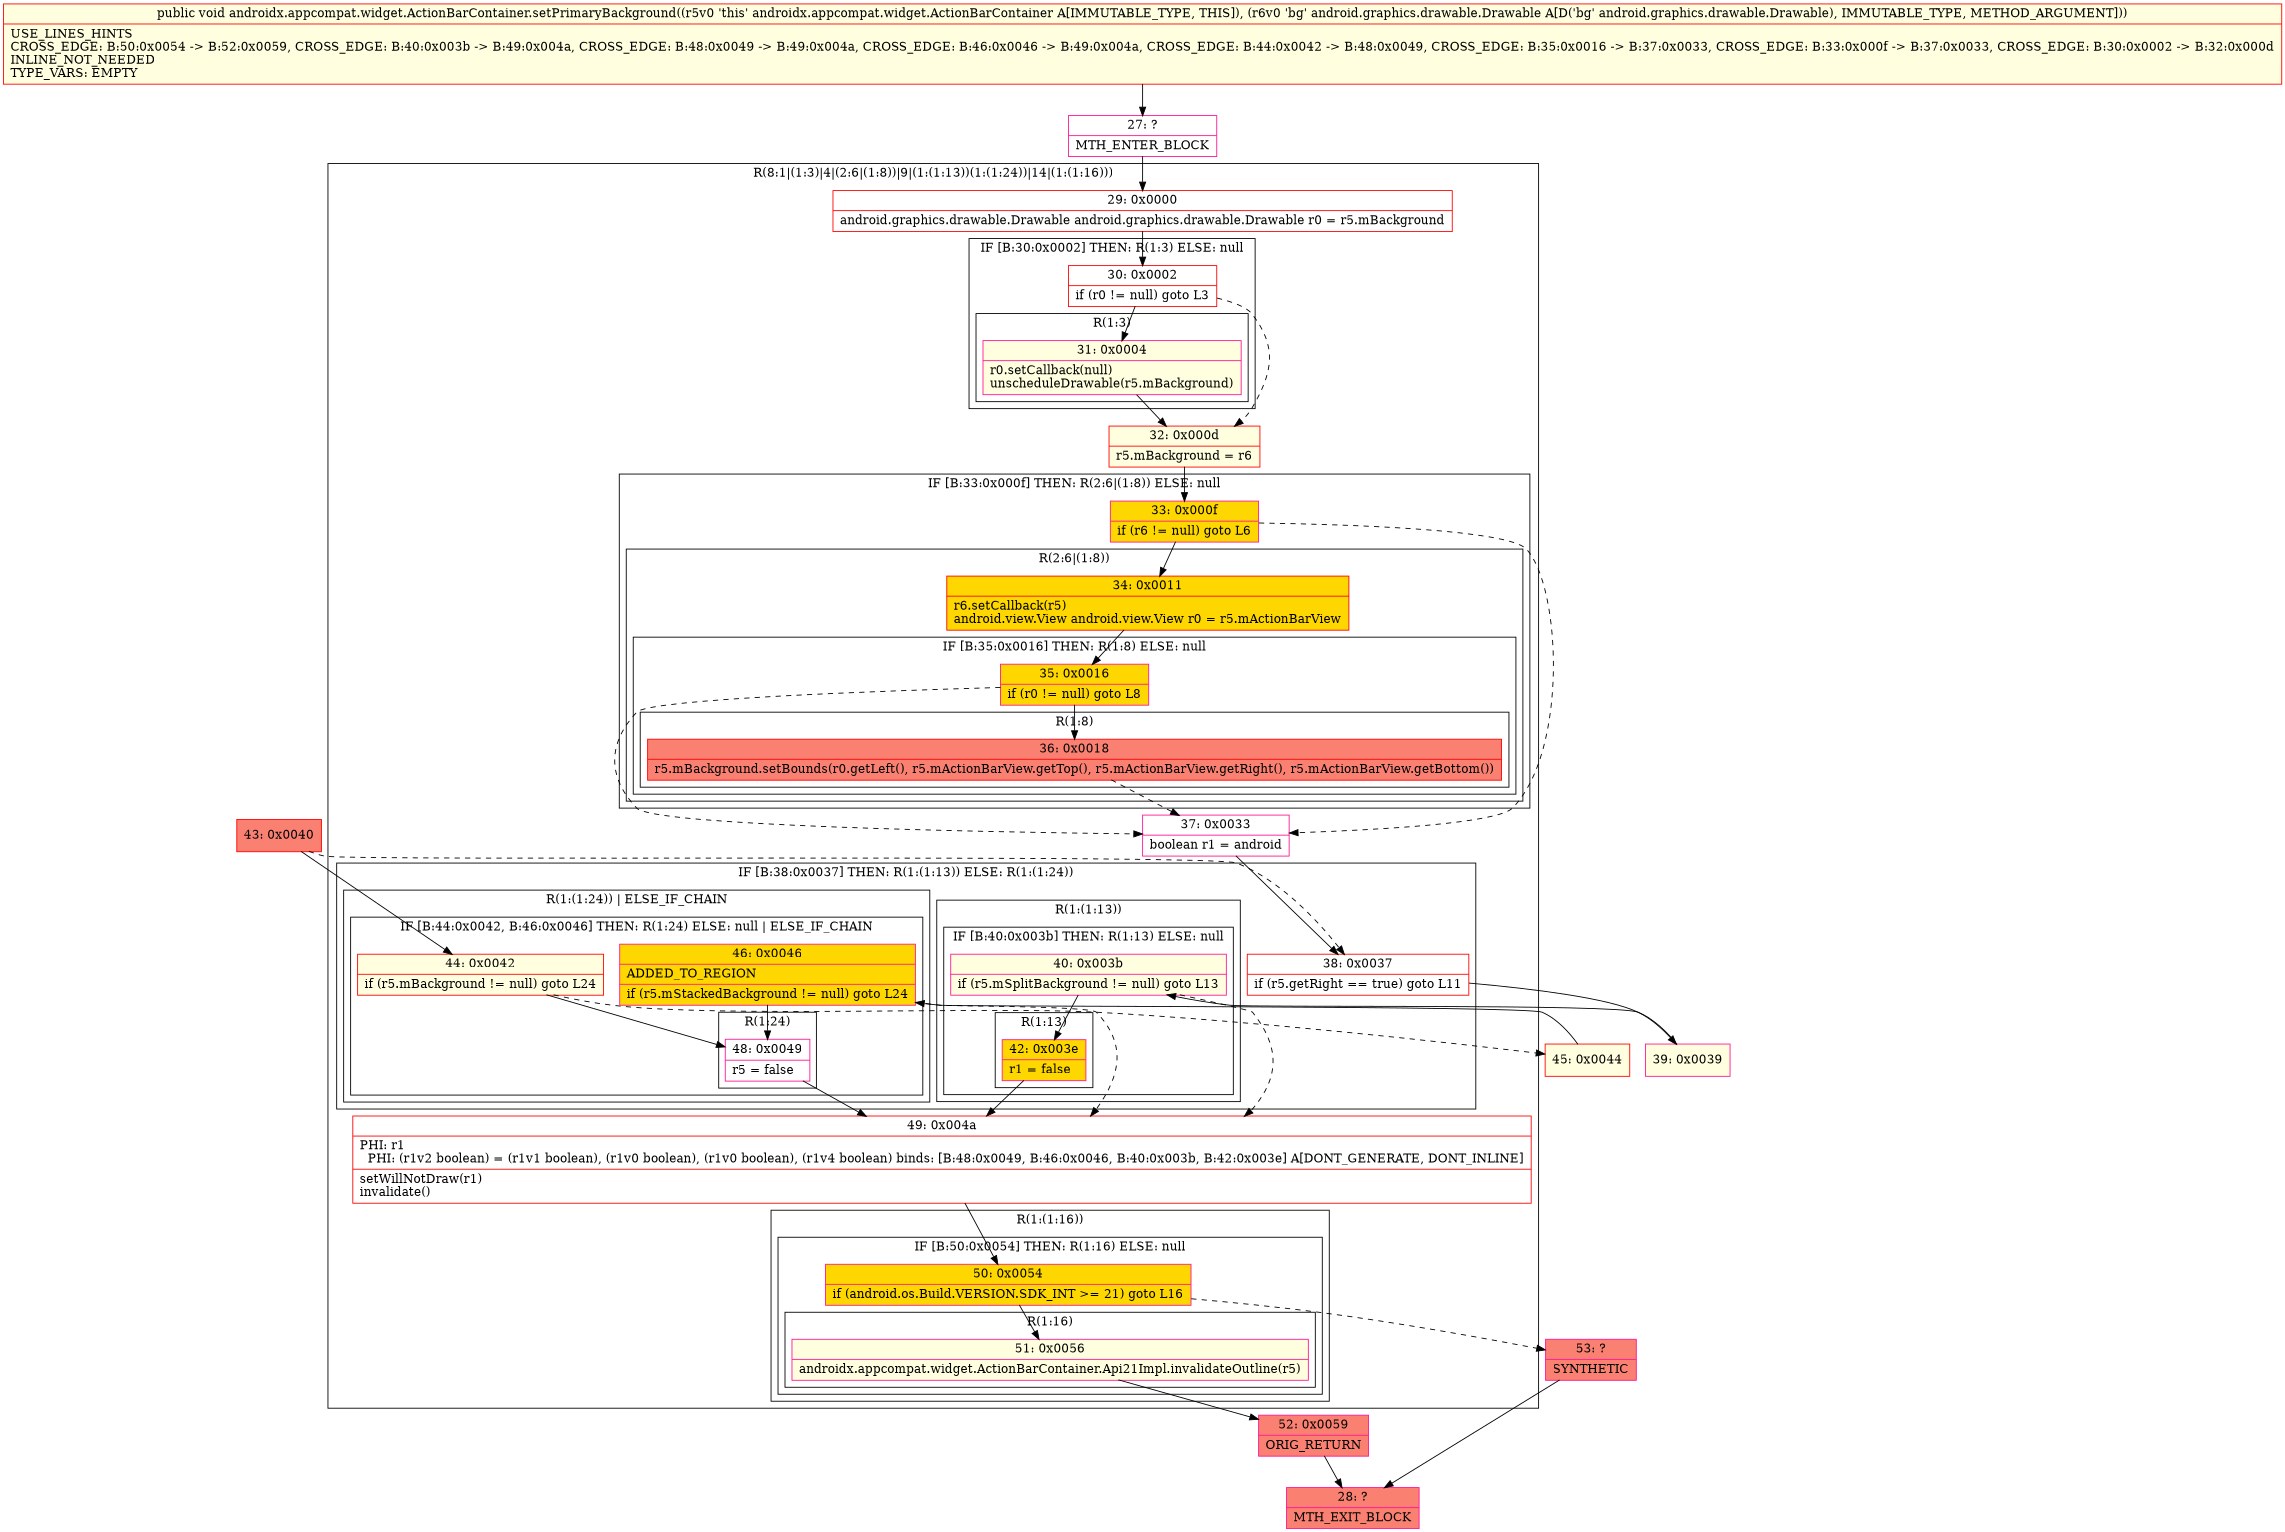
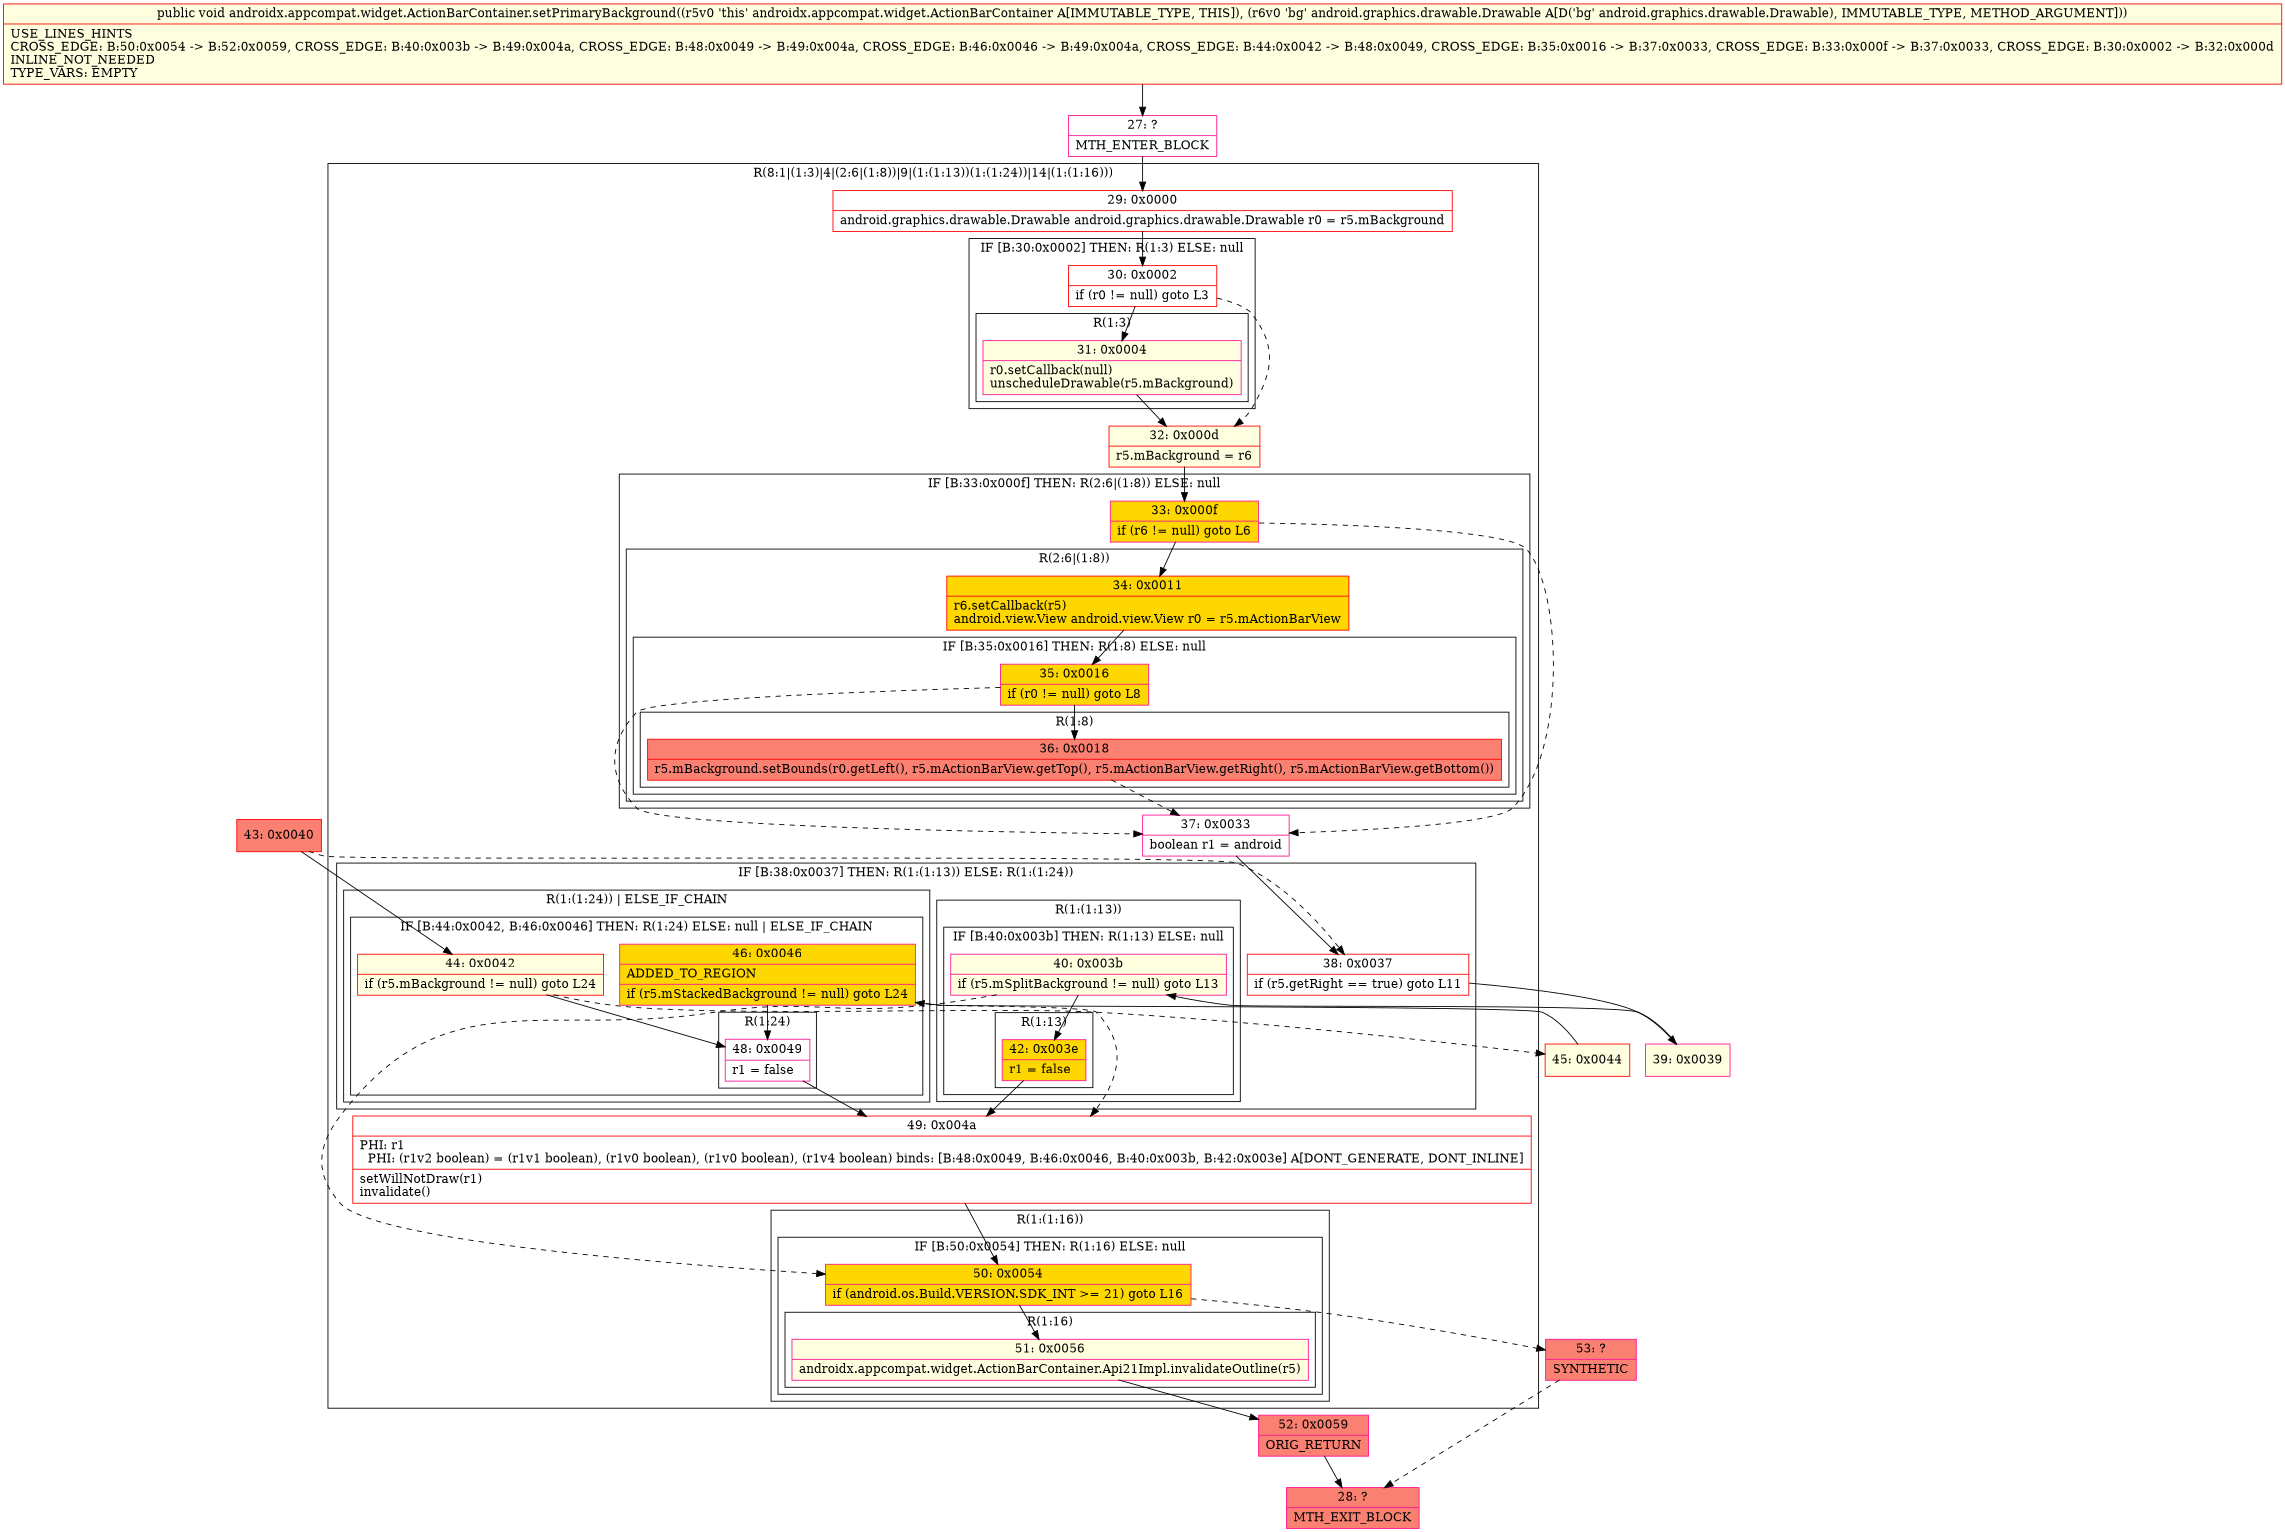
edge "40: 0x003b" -> "49: 0x004a": now "40: 0x003b" -> "50: 0x0054"
node "48: 0x0049": text "r5 = false" -> "r1 = false"
edge "53: ?" -> "28: ?": style solid -> dashed
